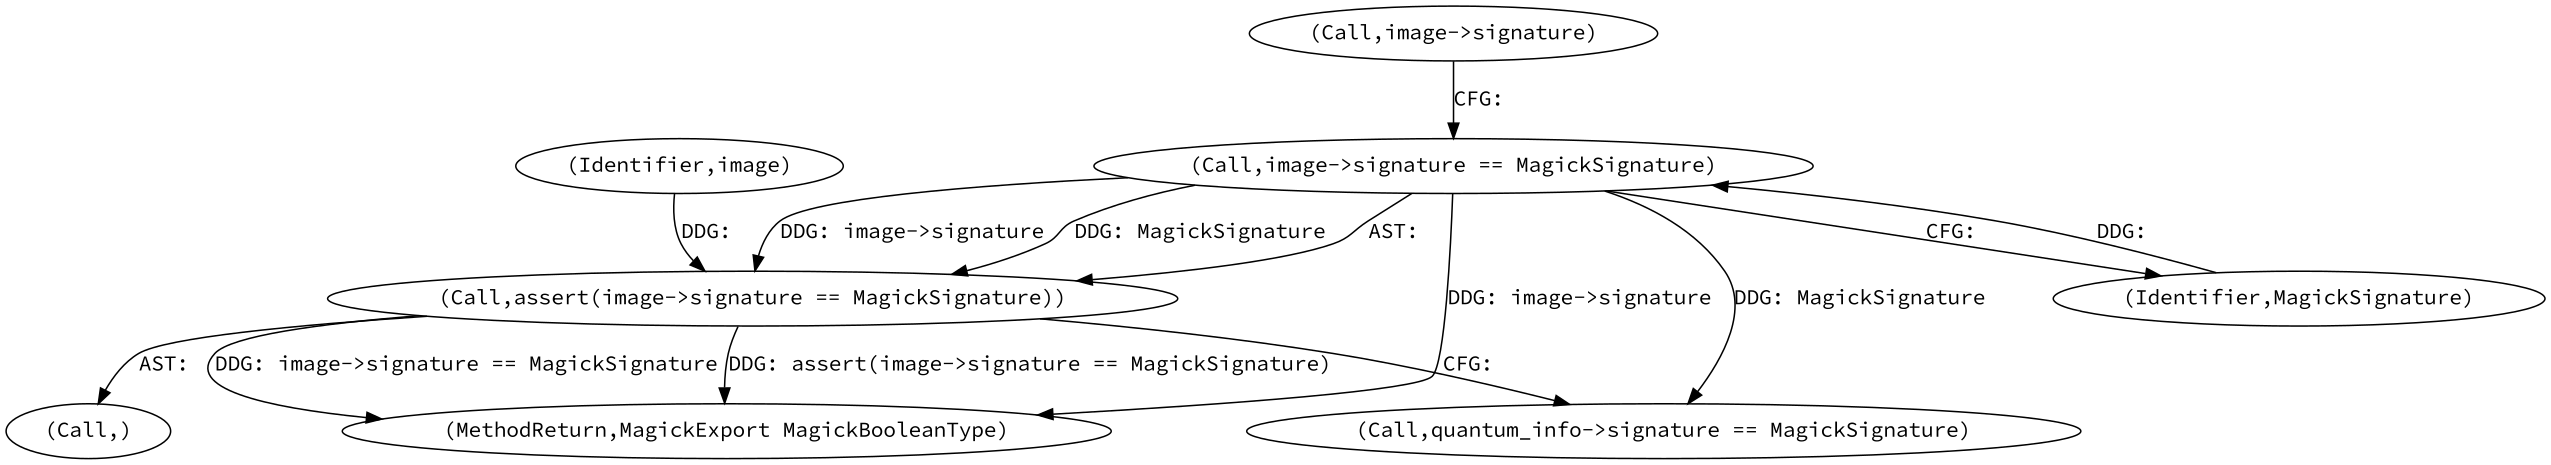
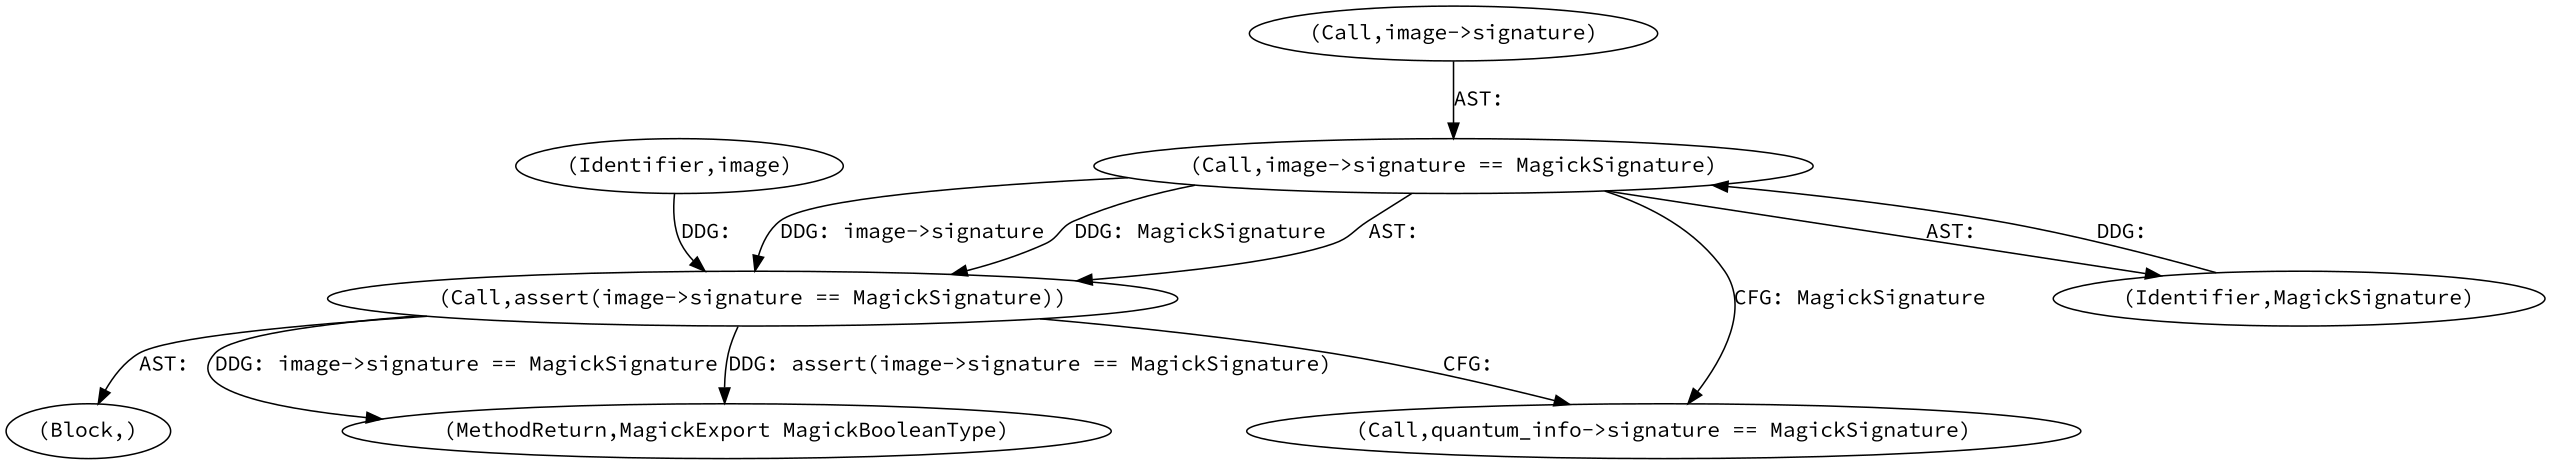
edge "(Call,image->signature)" -> "(Call,image->signature == MagickSignature)": label "CFG: " -> "AST: "
edge "(Call,image->signature == MagickSignature)" -> "(Identifier,MagickSignature)": label "CFG: " -> "AST: "
edge "(Call,image->signature == MagickSignature)" -> "(Call,quantum_info->signature == MagickSignature)": label "DDG: MagickSignature" -> "CFG: MagickSignature"
edge "(Call,image->signature == MagickSignature)" -> "(MethodReturn,MagickExport MagickBooleanType)": removed, label "DDG: image->signature"
node "(Call,)": label "(Call,)" -> "(Block,)"
